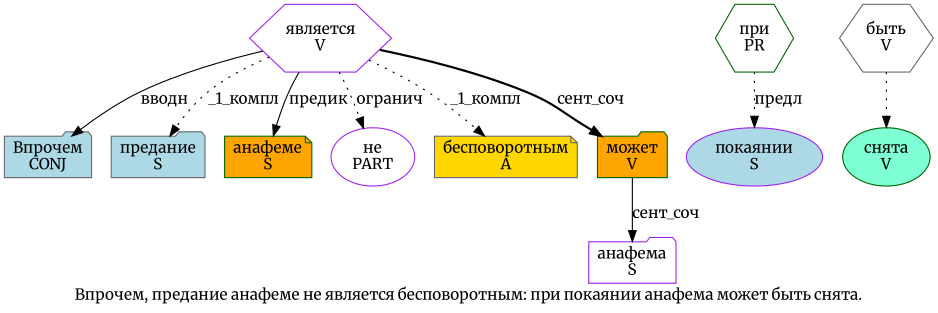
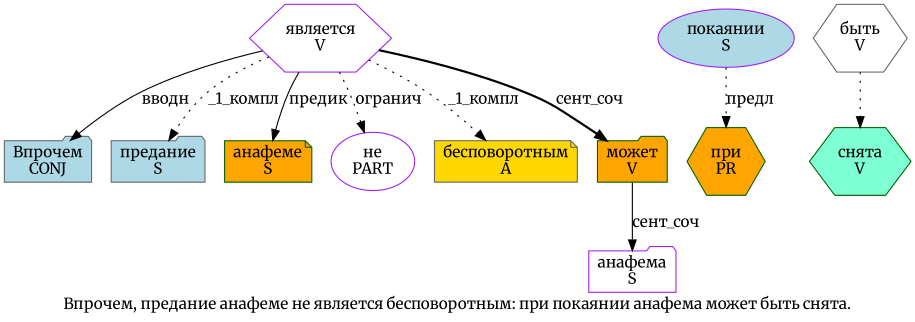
node "при PR": fillcolor white -> orange
edge "при PR" -> "покаянии S": reversed
node "снята V": shape ellipse -> hexagon
